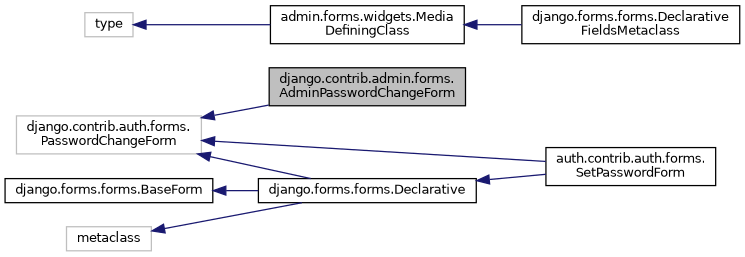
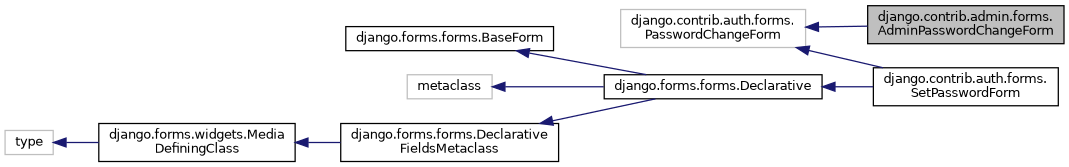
node "admin.forms.widgets.Media DefiningClass": label "admin.forms.widgets.Media DefiningClass" -> "django.forms.widgets.Media DefiningClass"
node "auth.contrib.auth.forms. SetPasswordForm": label "auth.contrib.auth.forms. SetPasswordForm" -> "django.contrib.auth.forms. SetPasswordForm"
edge "django.forms.forms.Declarative" -> "django.contrib.auth.forms. PasswordChangeForm": now "django.forms.forms.Declarative" -> "django.forms.forms.Declarative FieldsMetaclass"
